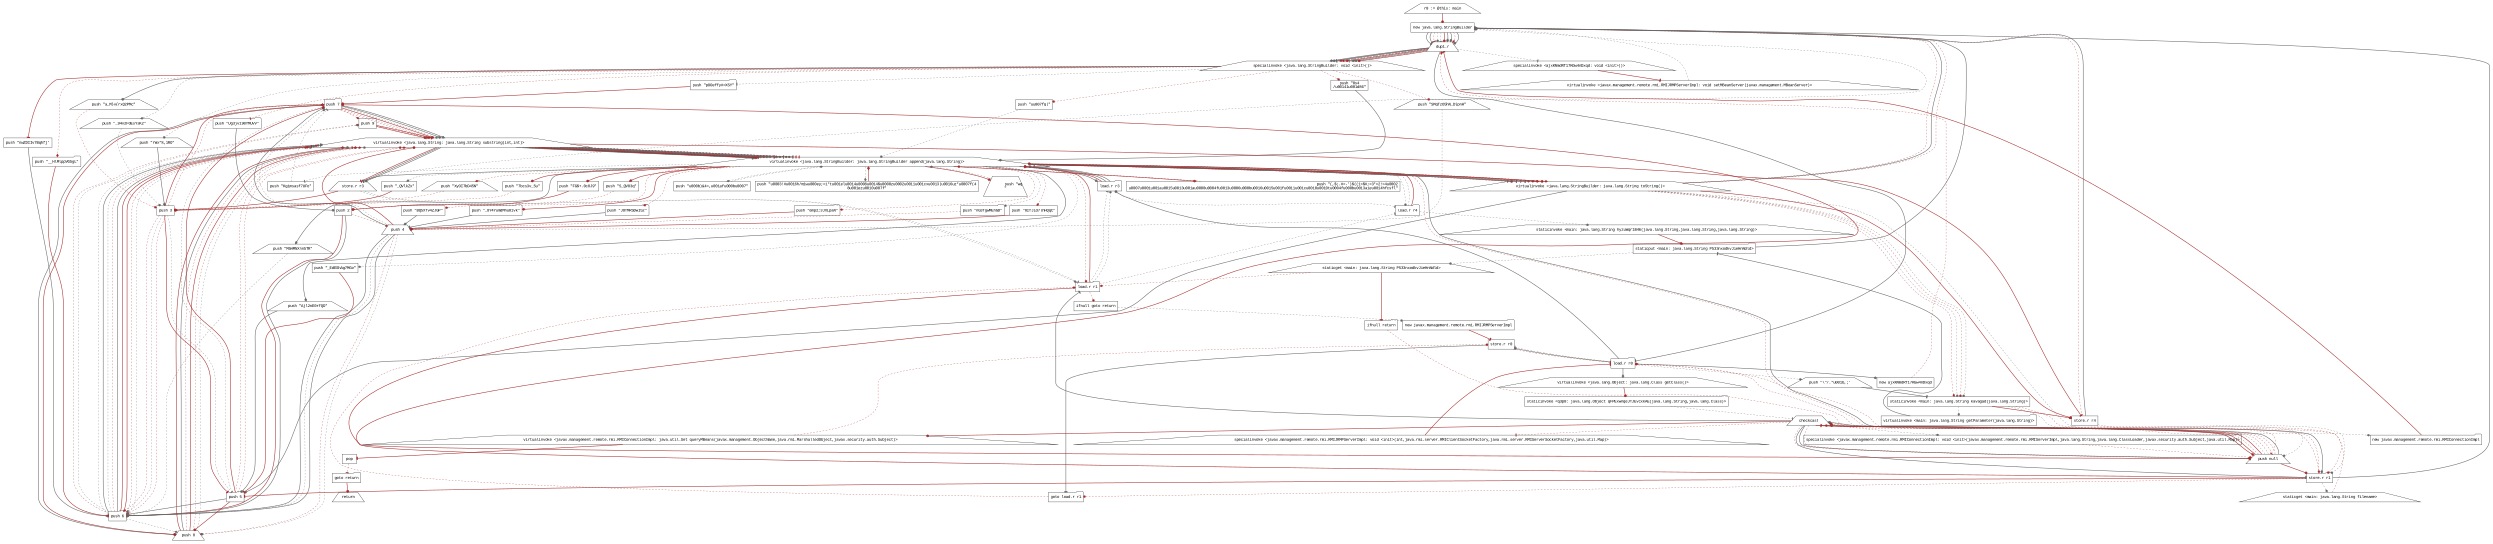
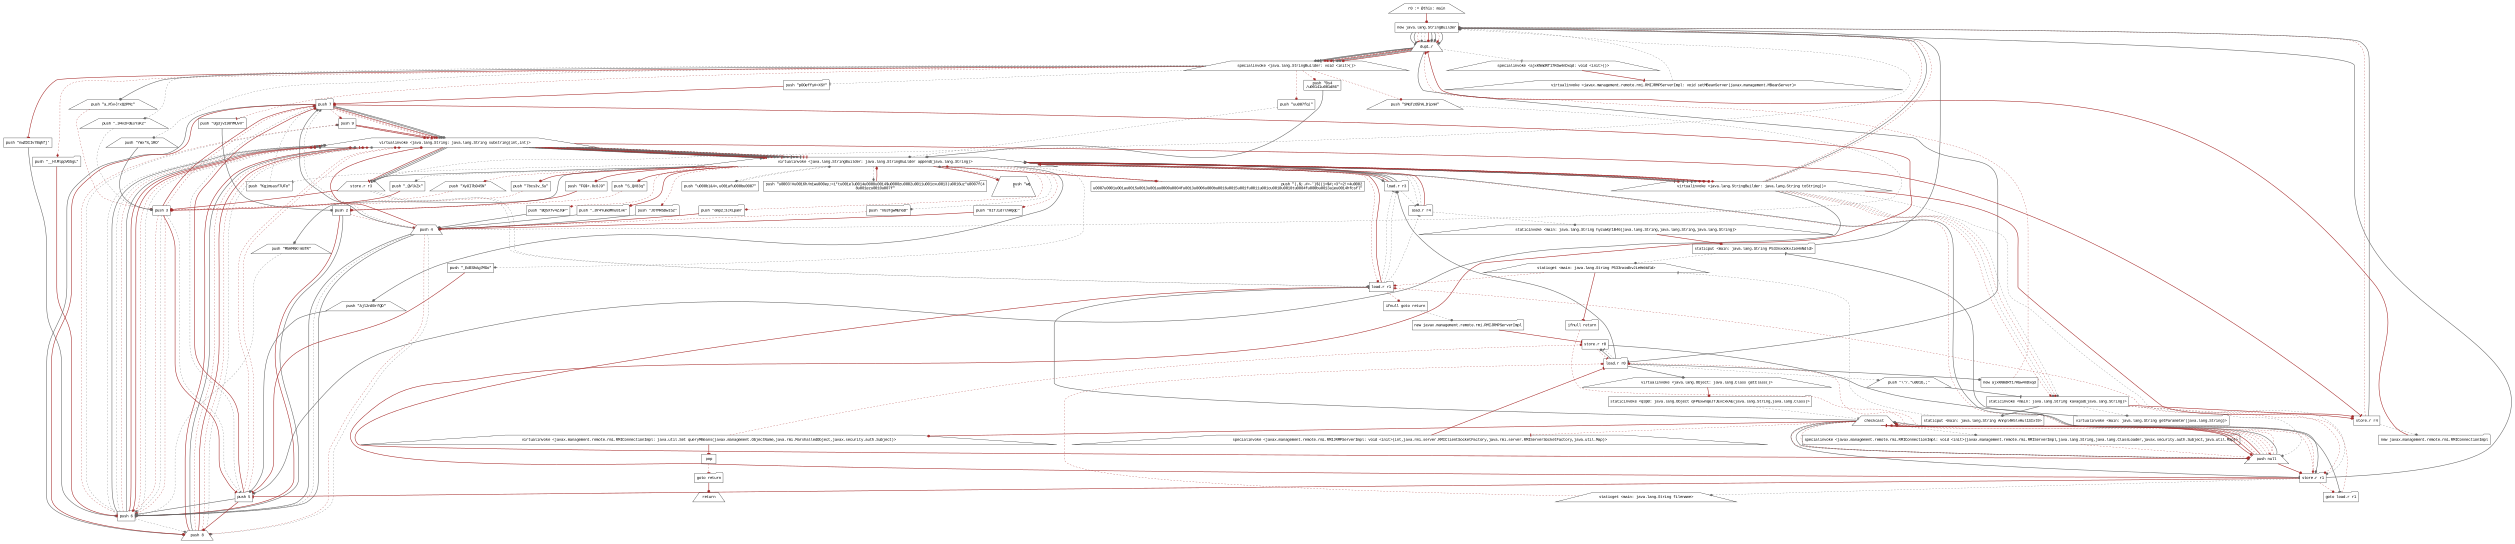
node "staticput <main: java.lang.String Annpl4H5lvHul1SIxt9>": added
